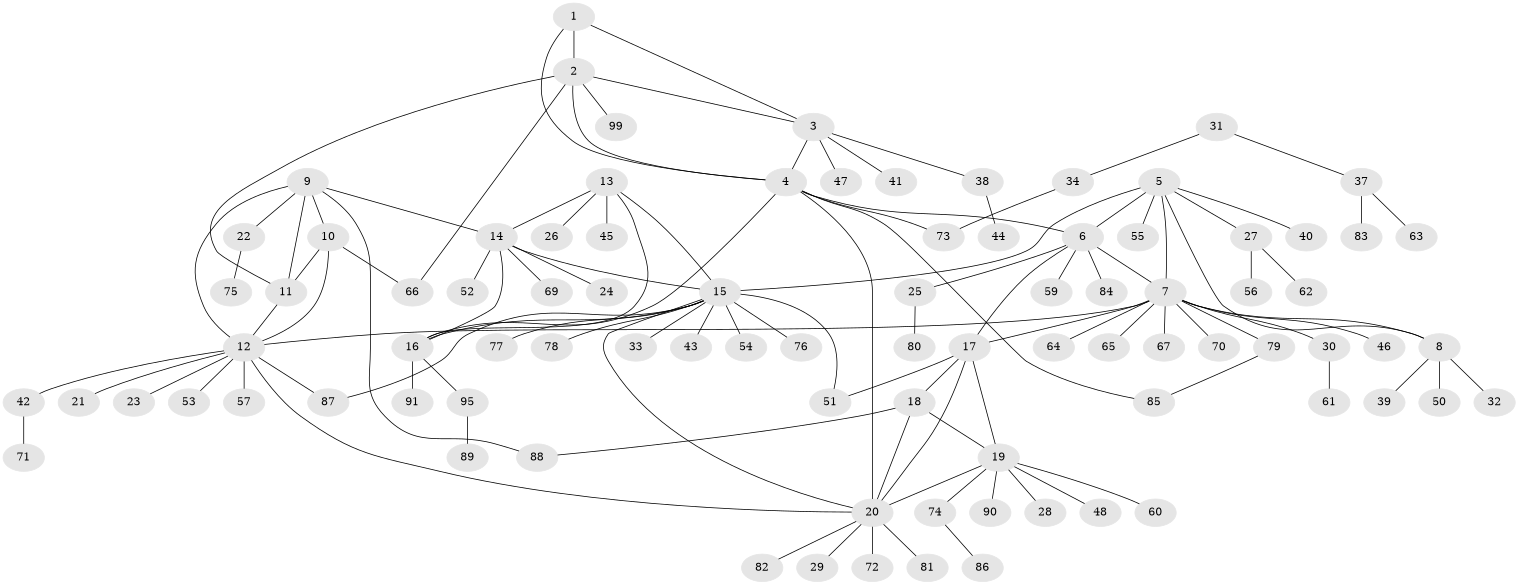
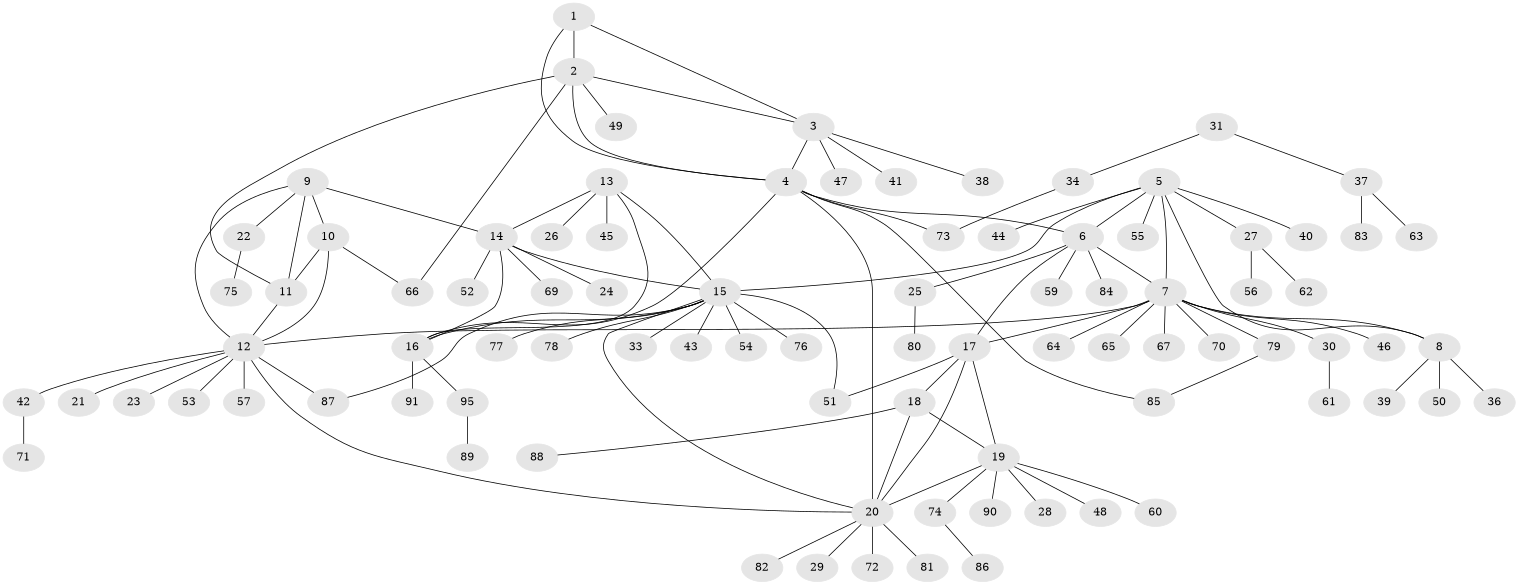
node "99": label "99" -> "49"
edge "38" -- "44": now "5" -- "44"
edge "9" -- "88": removed
node "32": label "32" -> "36"
